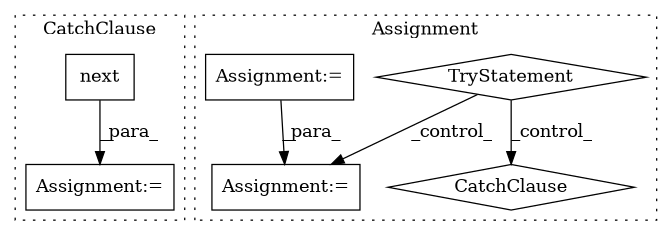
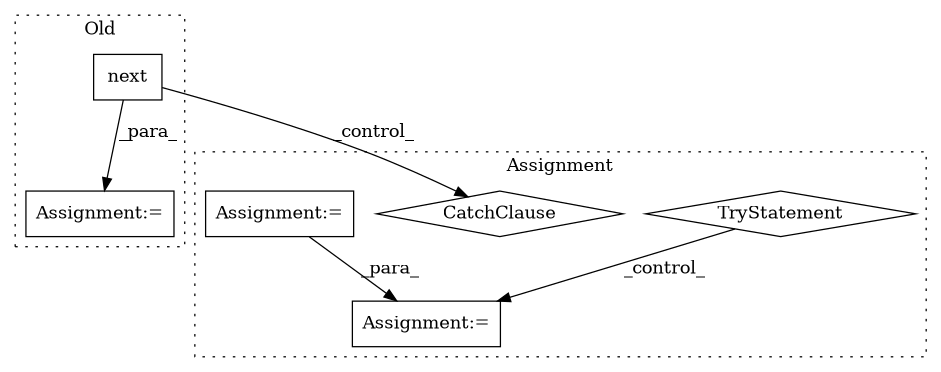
cluster "CatchClause": label "CatchClause" -> "Old"
edge "TryStatement" -> "CatchClause": now "next" -> "CatchClause"
